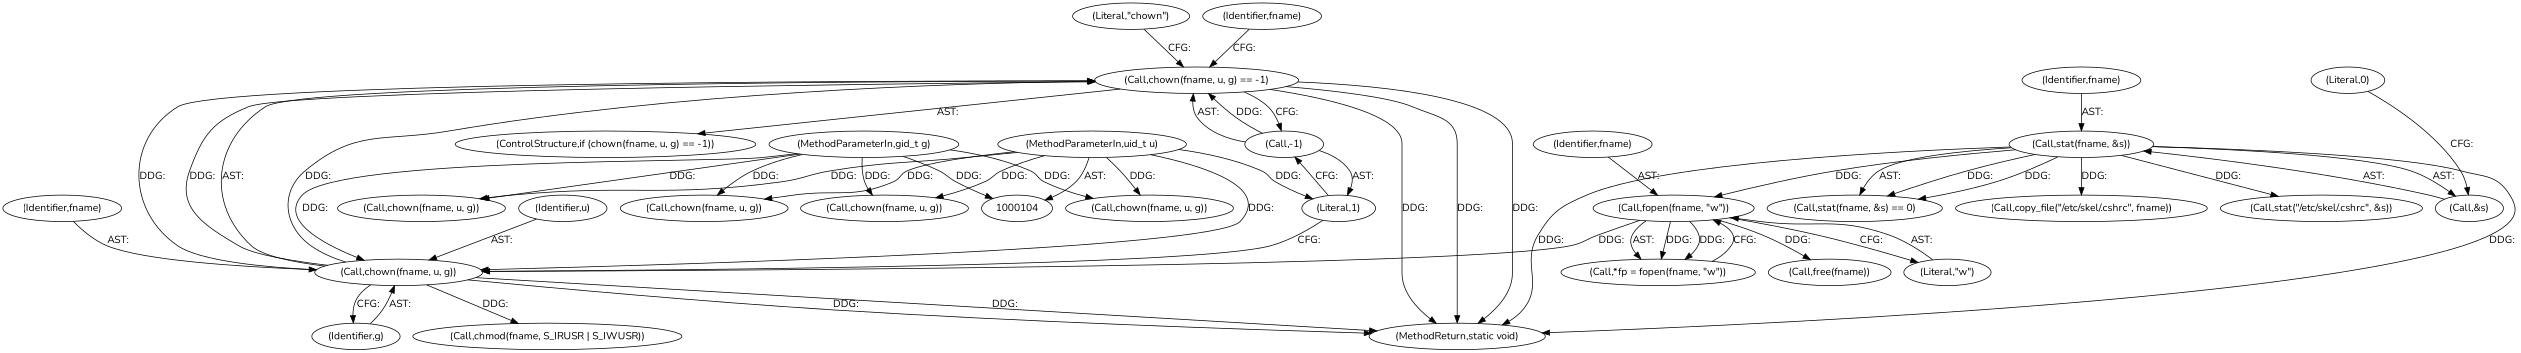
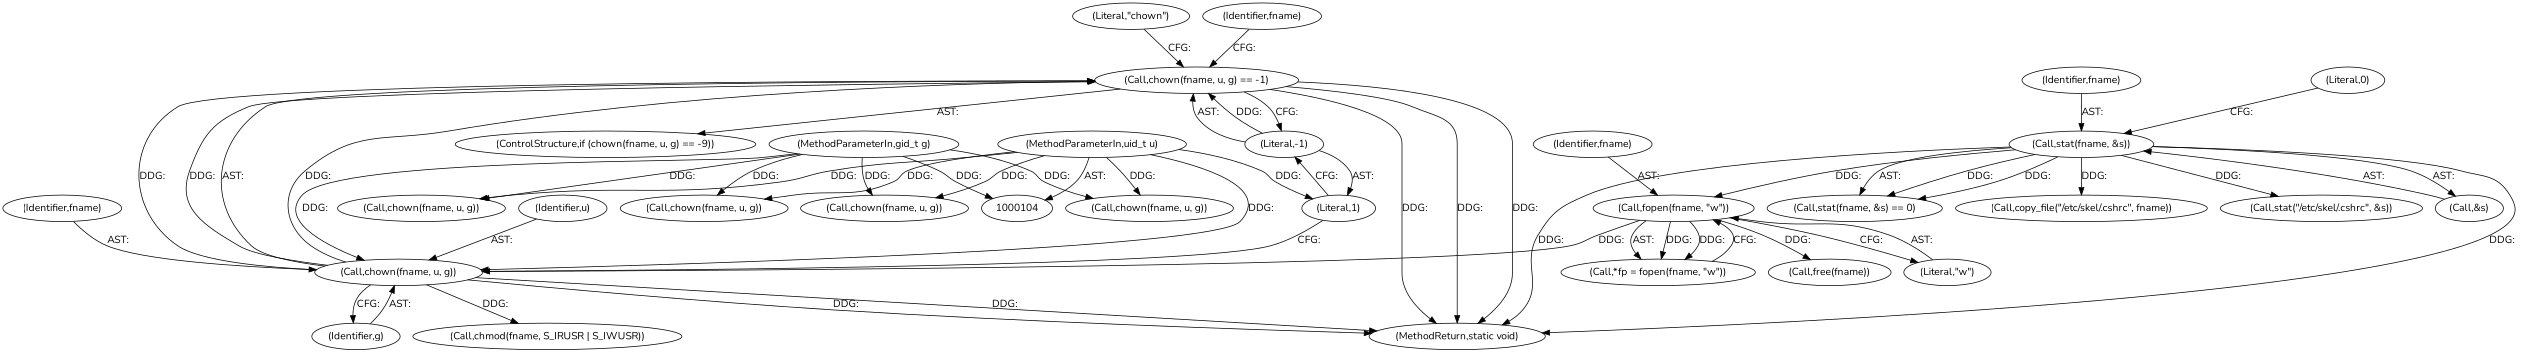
edge "(Literal,0)" -> "(Call,&s)": now "(Literal,0)" -> "(Call,stat(fname, &s))"
node "(ControlStructure,if (chown(fname, u, g) == -1))": label "(ControlStructure,if (chown(fname, u, g) == -1))" -> "(ControlStructure,if (chown(fname, u, g) == -9))"
node "(Call,-1)": label "(Call,-1)" -> "(Literal,-1)"
